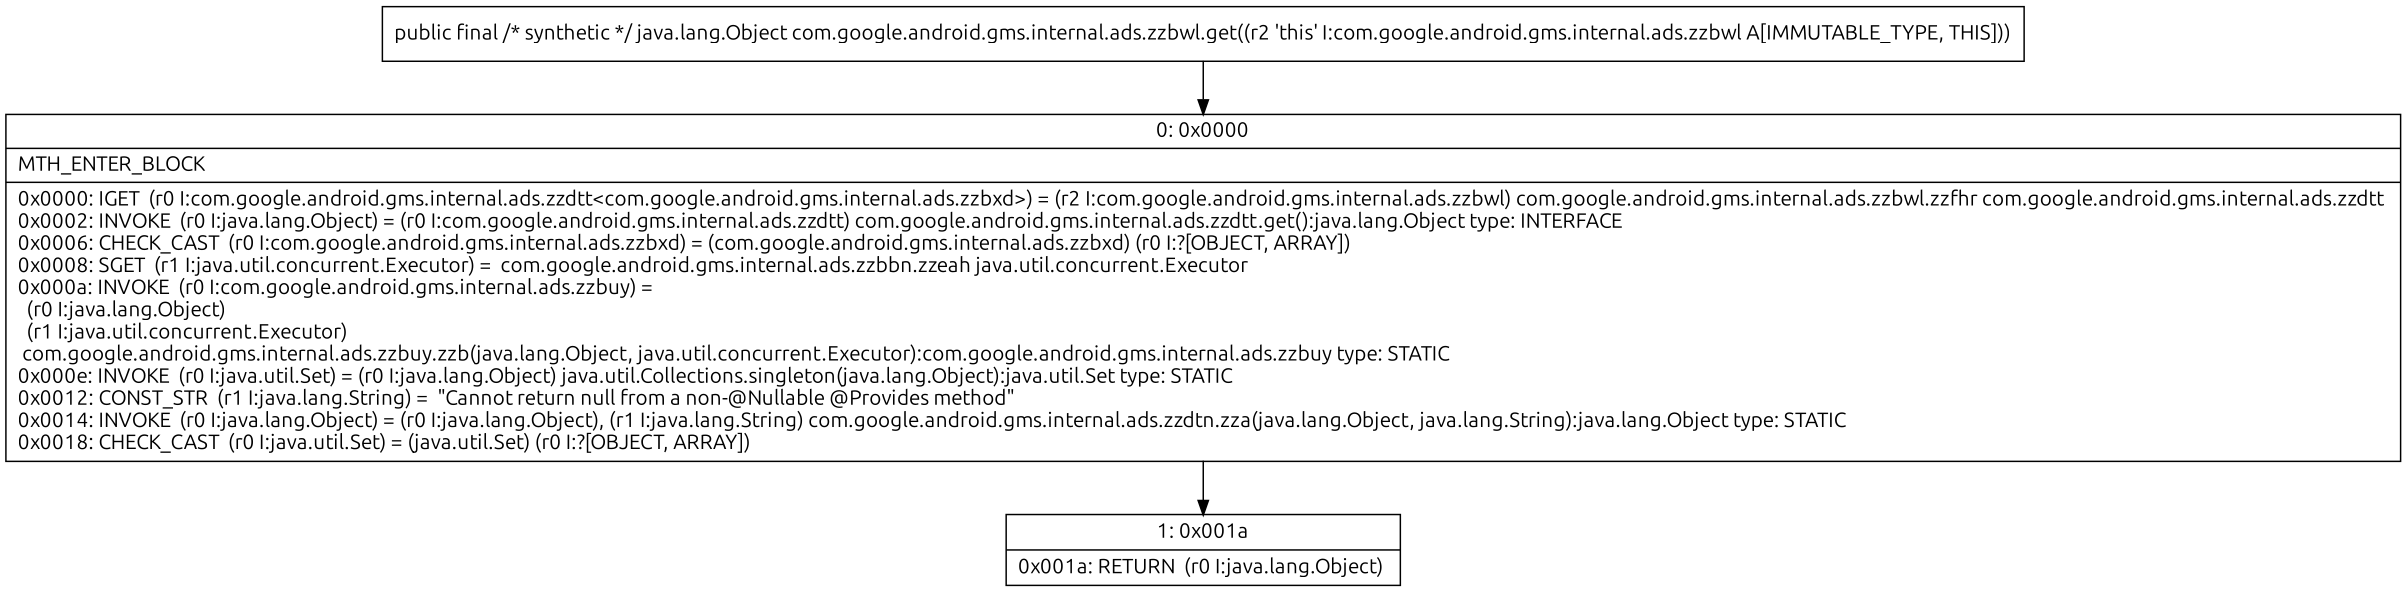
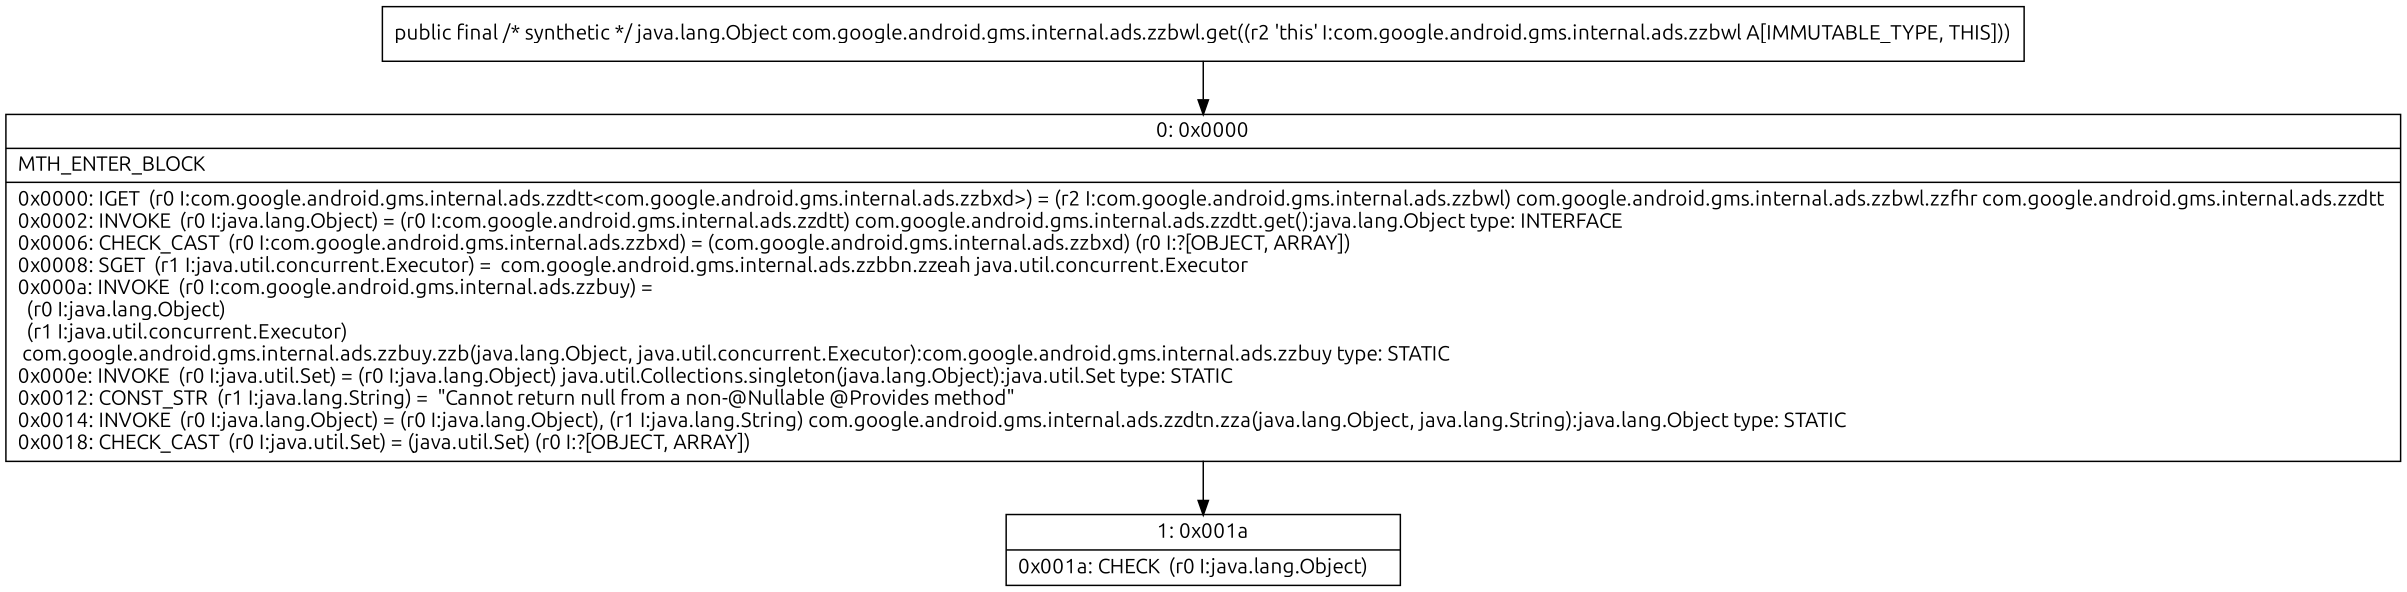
node "1: 0x001a": text "0x001a: RETURN  (r0 I:java.lang.Object)" -> "0x001a: CHECK  (r0 I:java.lang.Object)"
